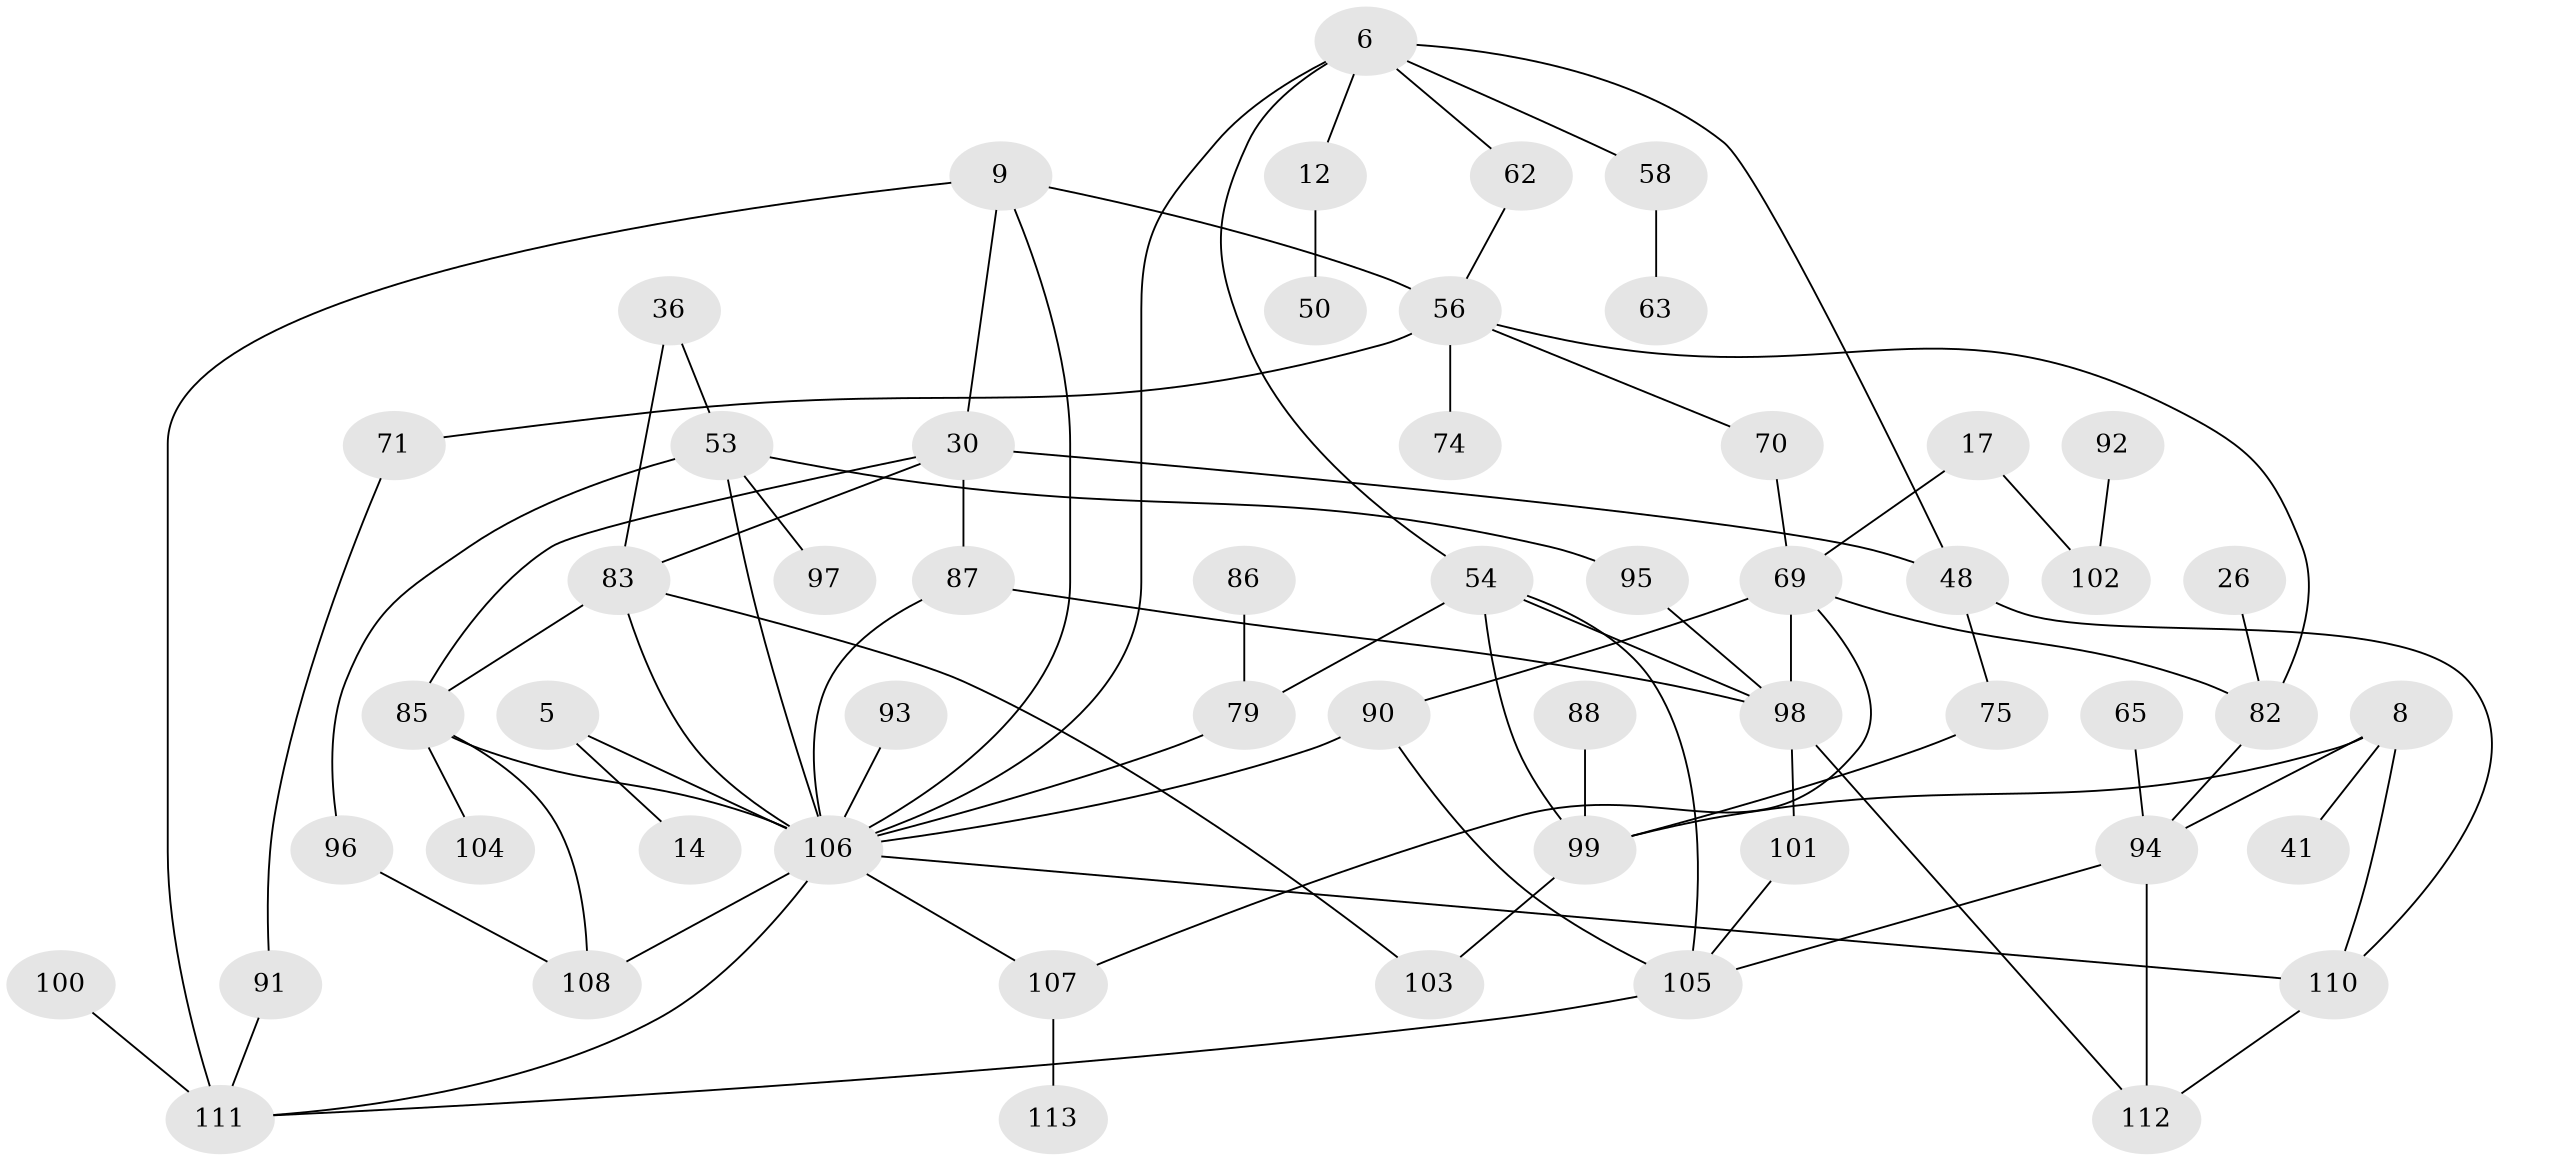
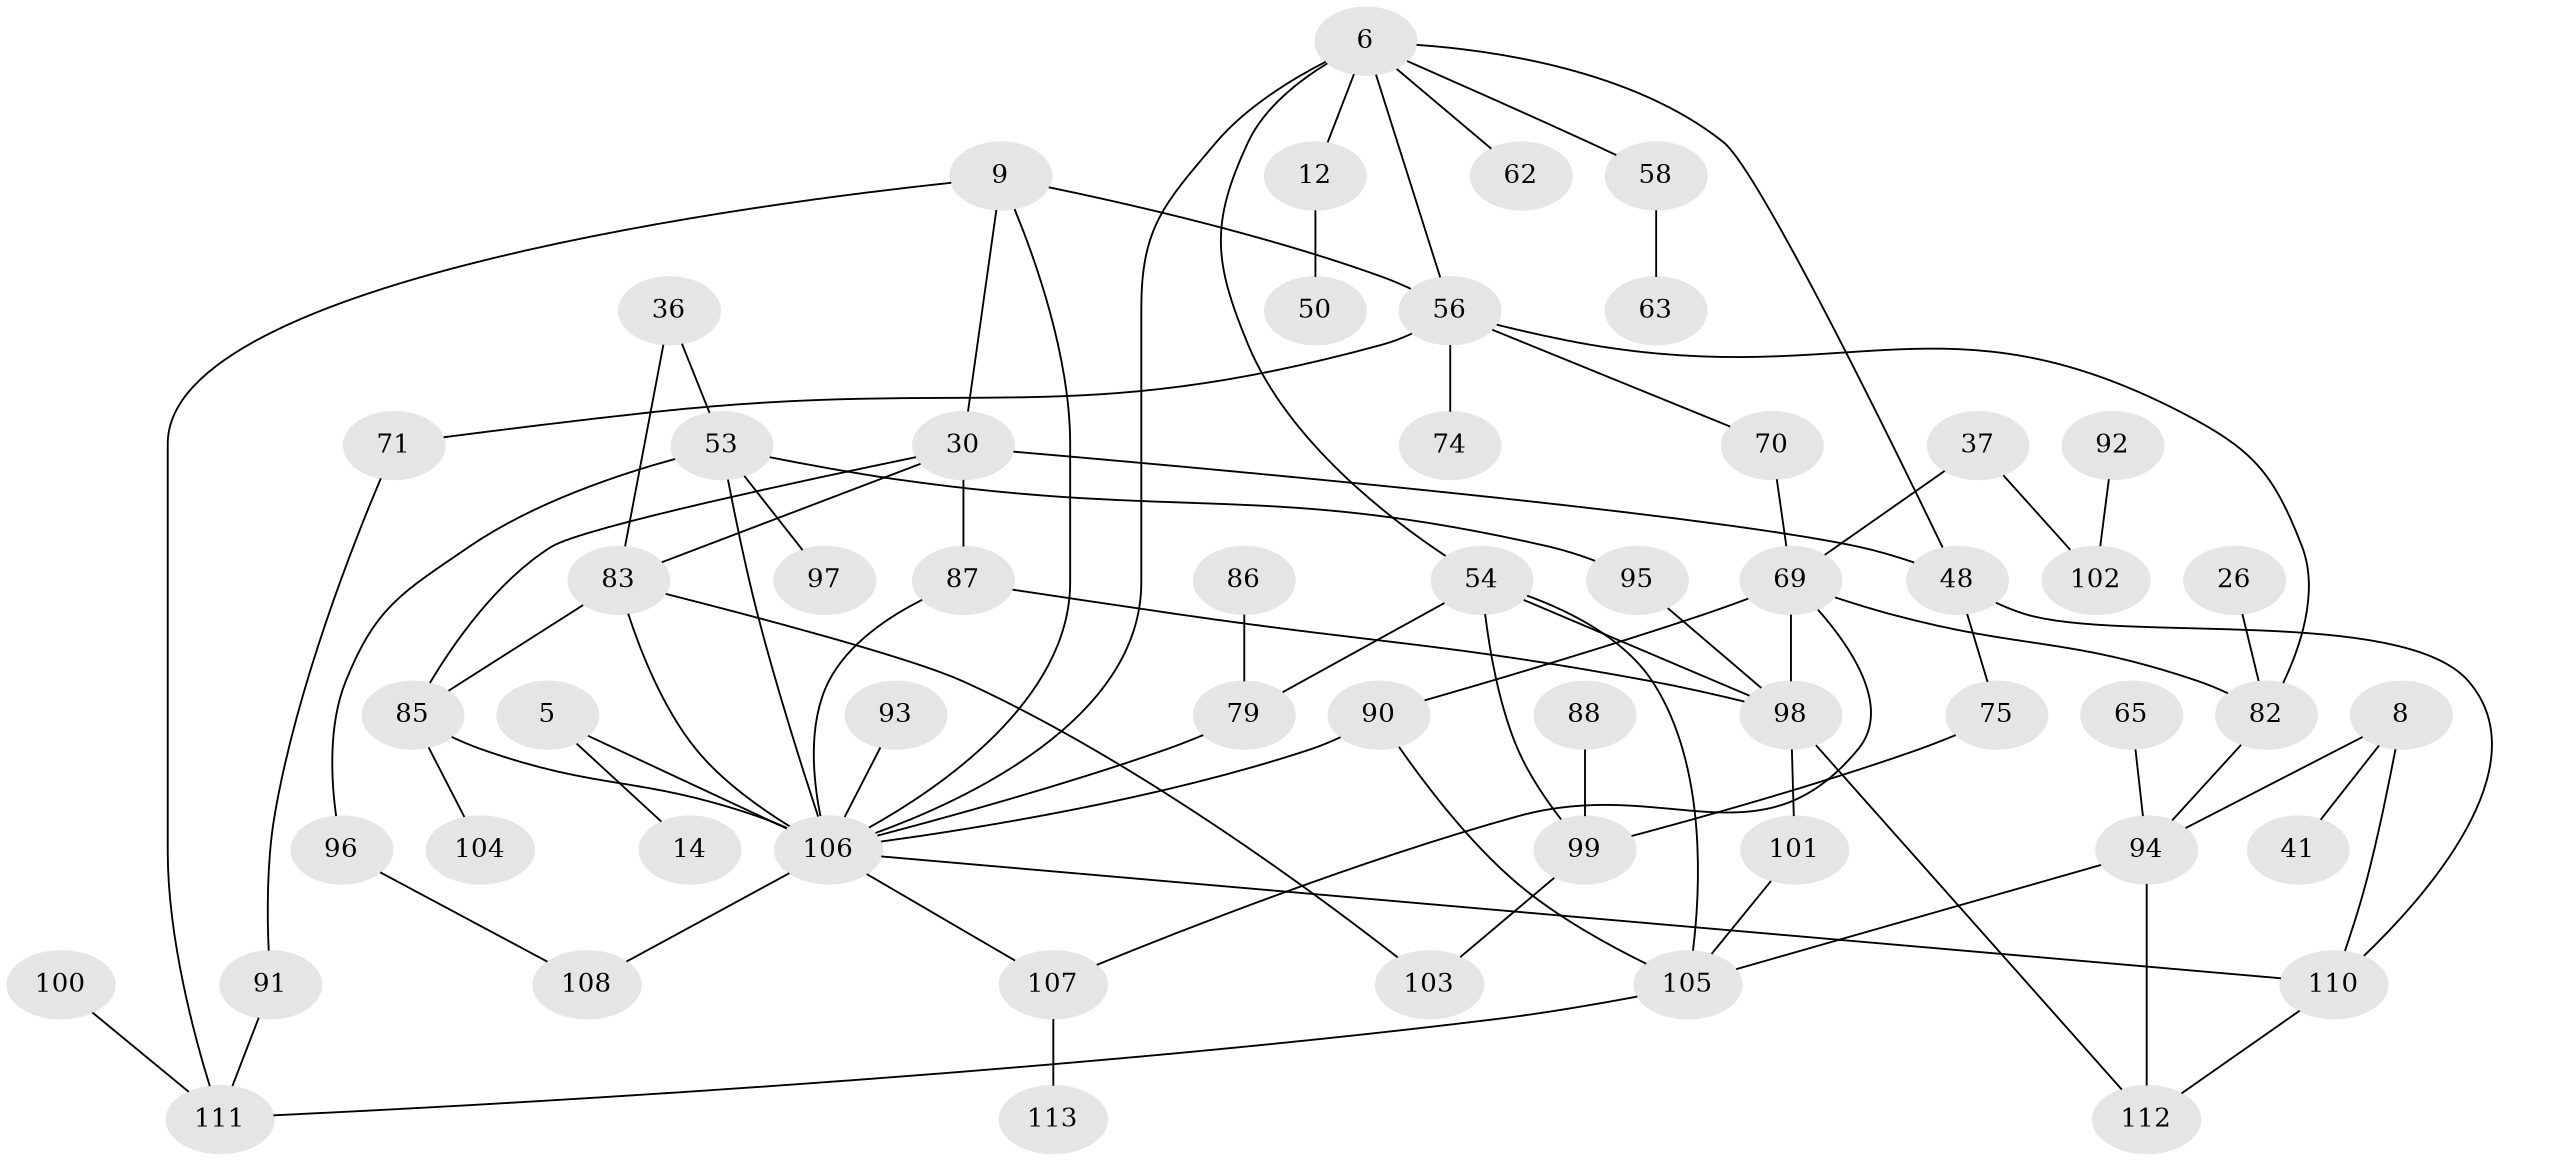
edge "62" -- "56": now "6" -- "56"
node "17": label "17" -> "37"
edge "8" -- "99": removed
edge "85" -- "108": removed
edge "106" -- "111": removed
